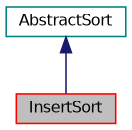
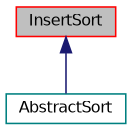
edge "InsertSort" -> "AbstractSort": reversed
